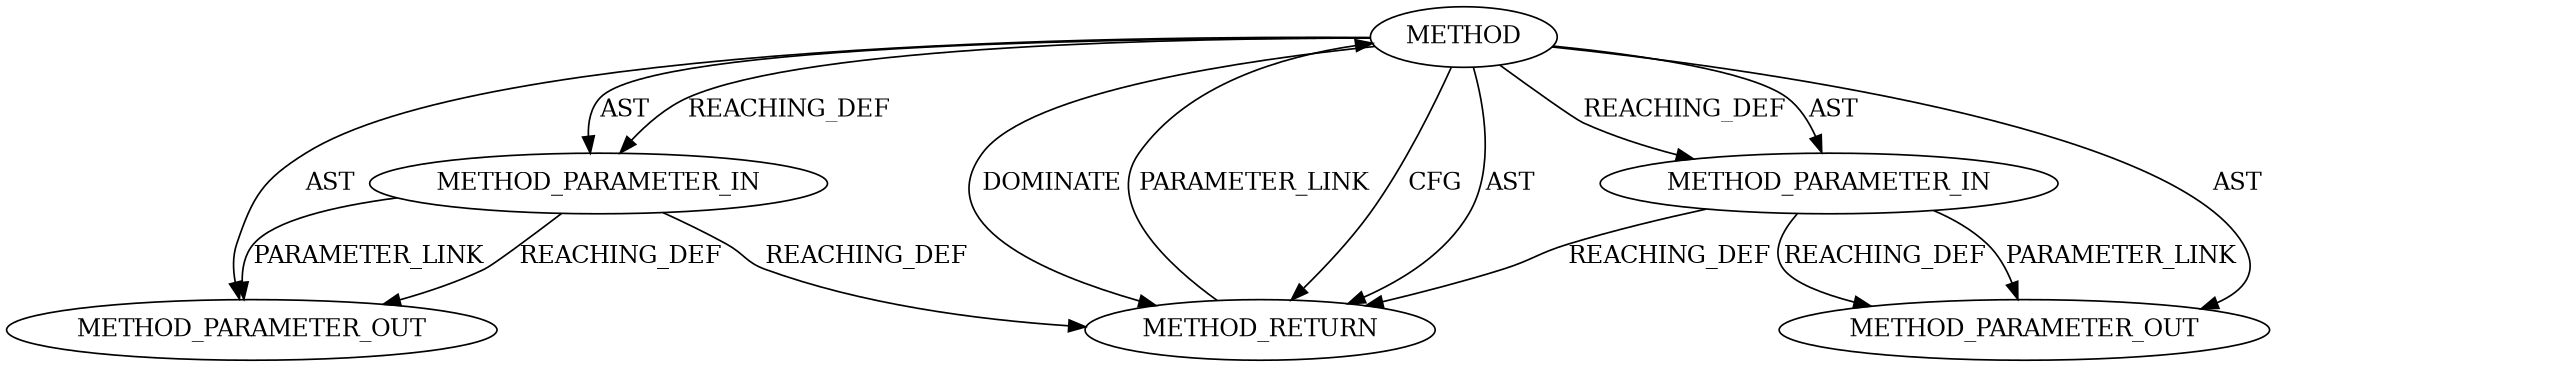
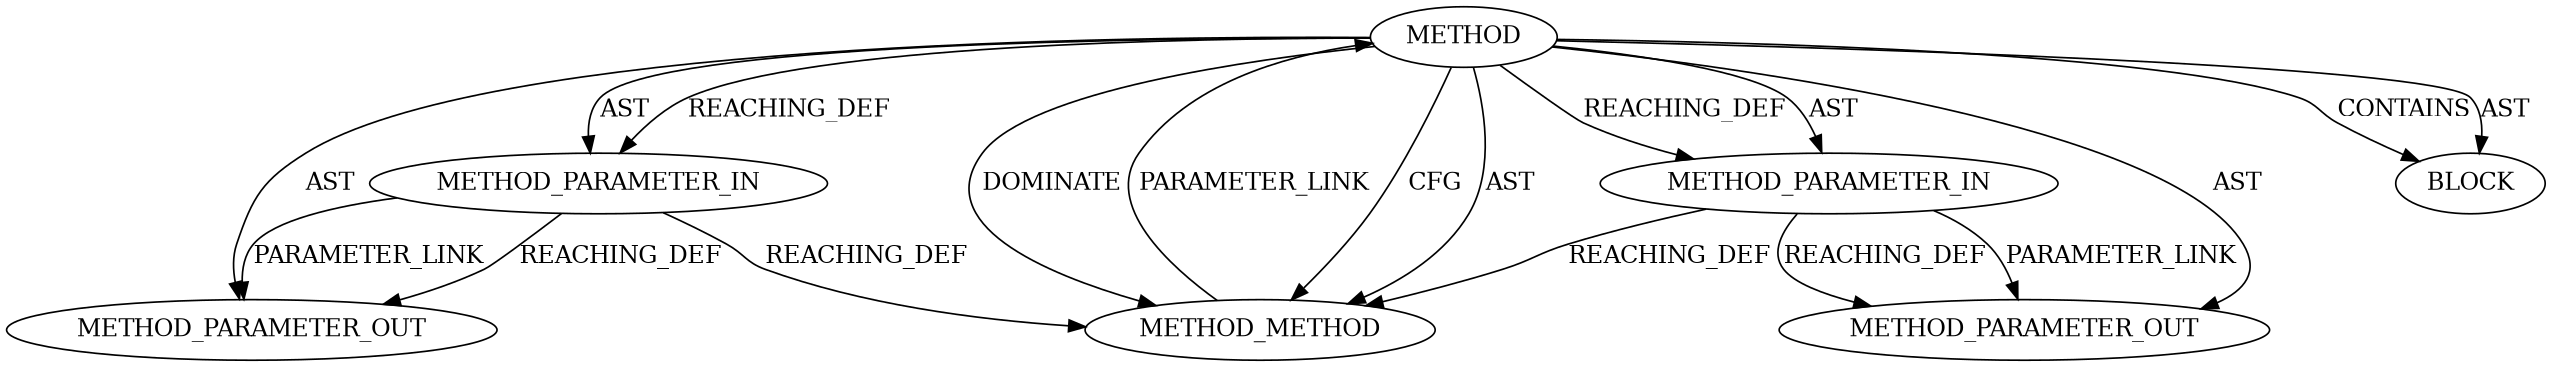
node "BLOCK": added
node "METHOD_RETURN": label "METHOD_RETURN" -> "METHOD_METHOD"
